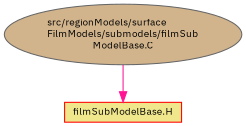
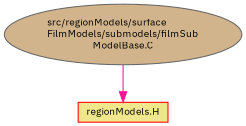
node "filmSubModelBase.H": label "filmSubModelBase.H" -> "regionModels.H"
